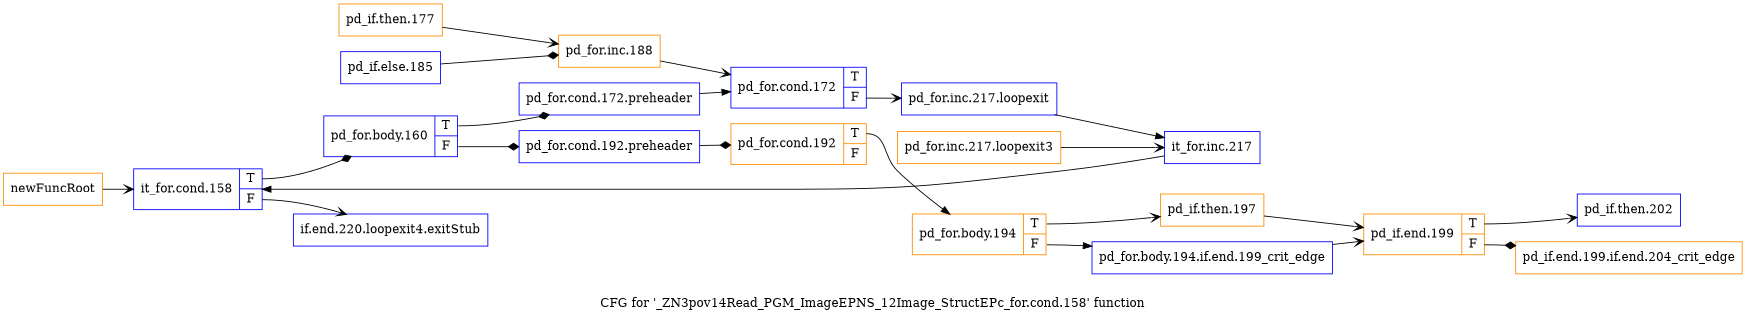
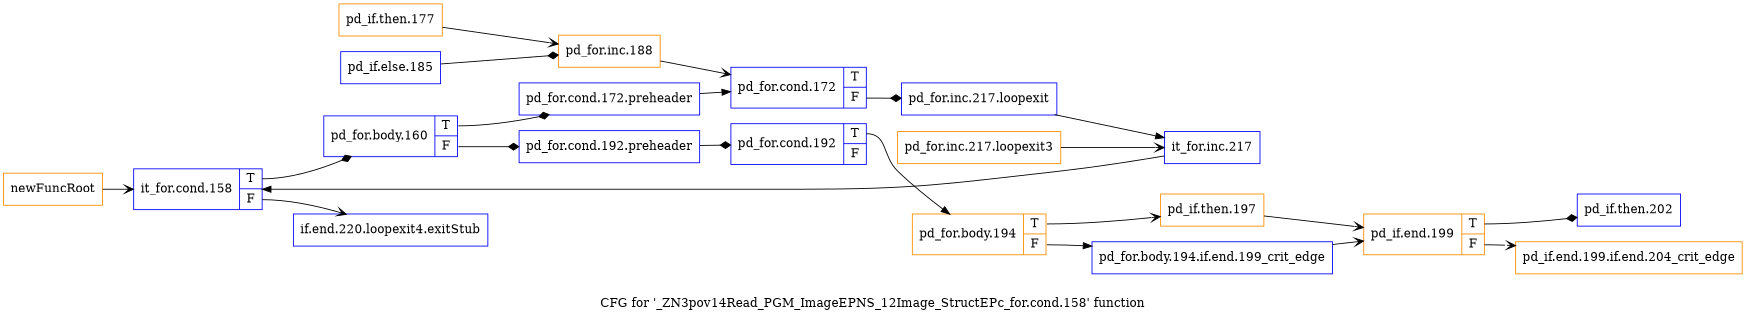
edge "pd_for.cond.172" -> "pd_for.inc.217.loopexit": arrowhead vee -> diamond
node "pd_for.cond.192": color darkorange -> blue
edge "pd_if.end.199" -> "pd_if.then.202": arrowhead vee -> diamond
edge "pd_if.end.199" -> "pd_if.end.199.if.end.204_crit_edge": arrowhead diamond -> vee
